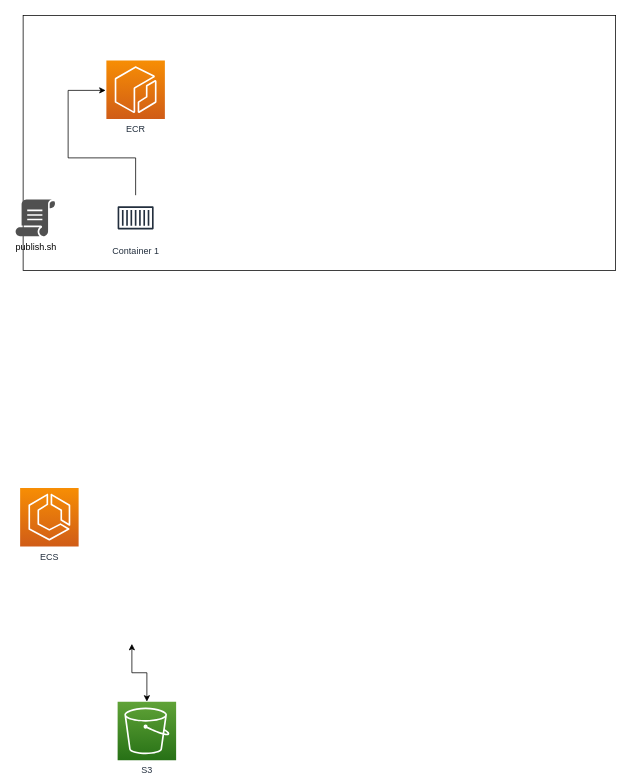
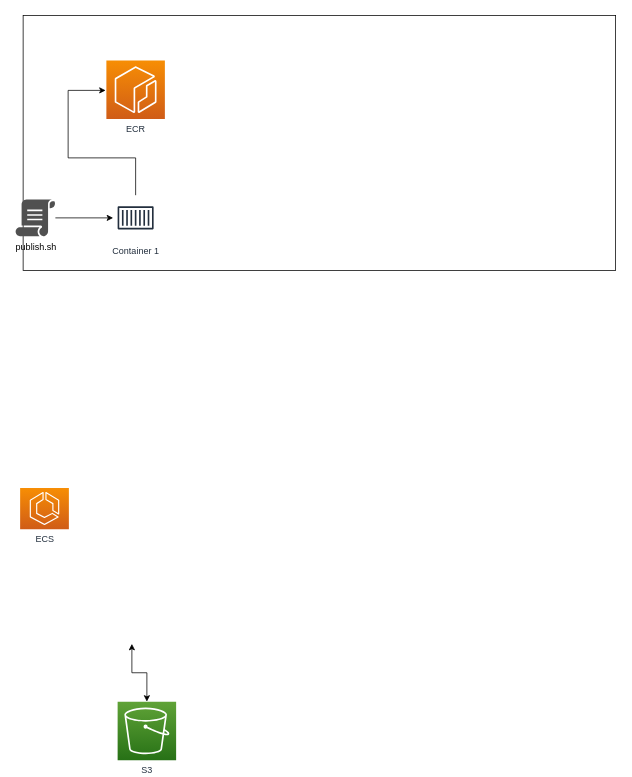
edge "publish.sh" -> "Container 1": added
node "ECS": size 59x59 -> 49x41
